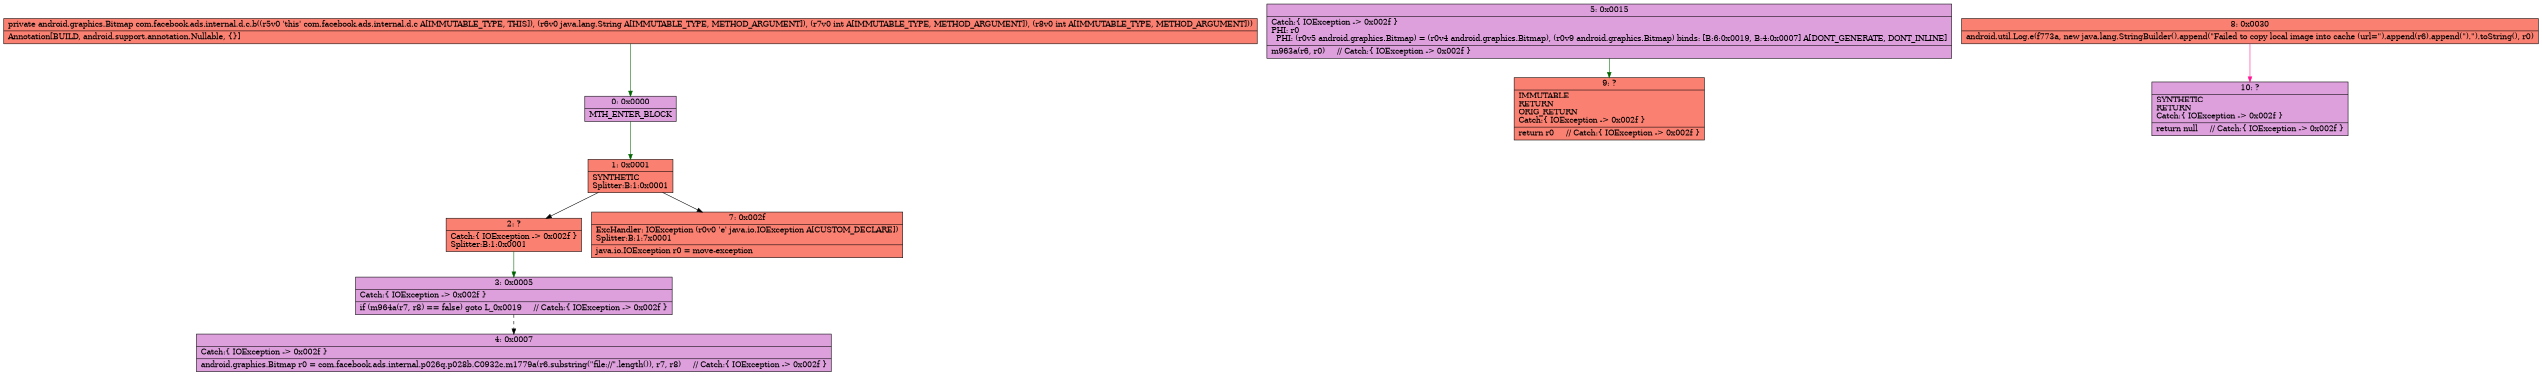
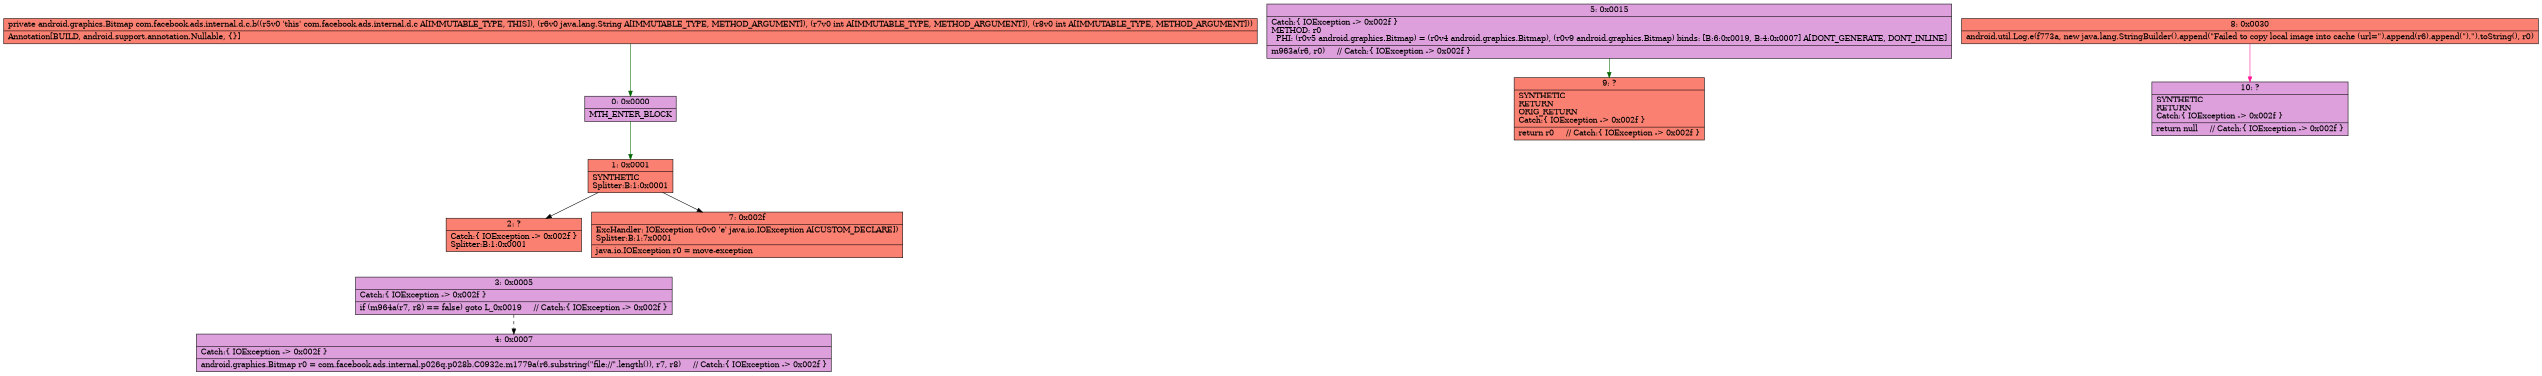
node "5: 0x0015": text "PHI: r0" -> "METHOD: r0"
node "9: ?": text "IMMUTABLE" -> "SYNTHETIC"
edge "2: ?" -> "3: 0x0005": removed
